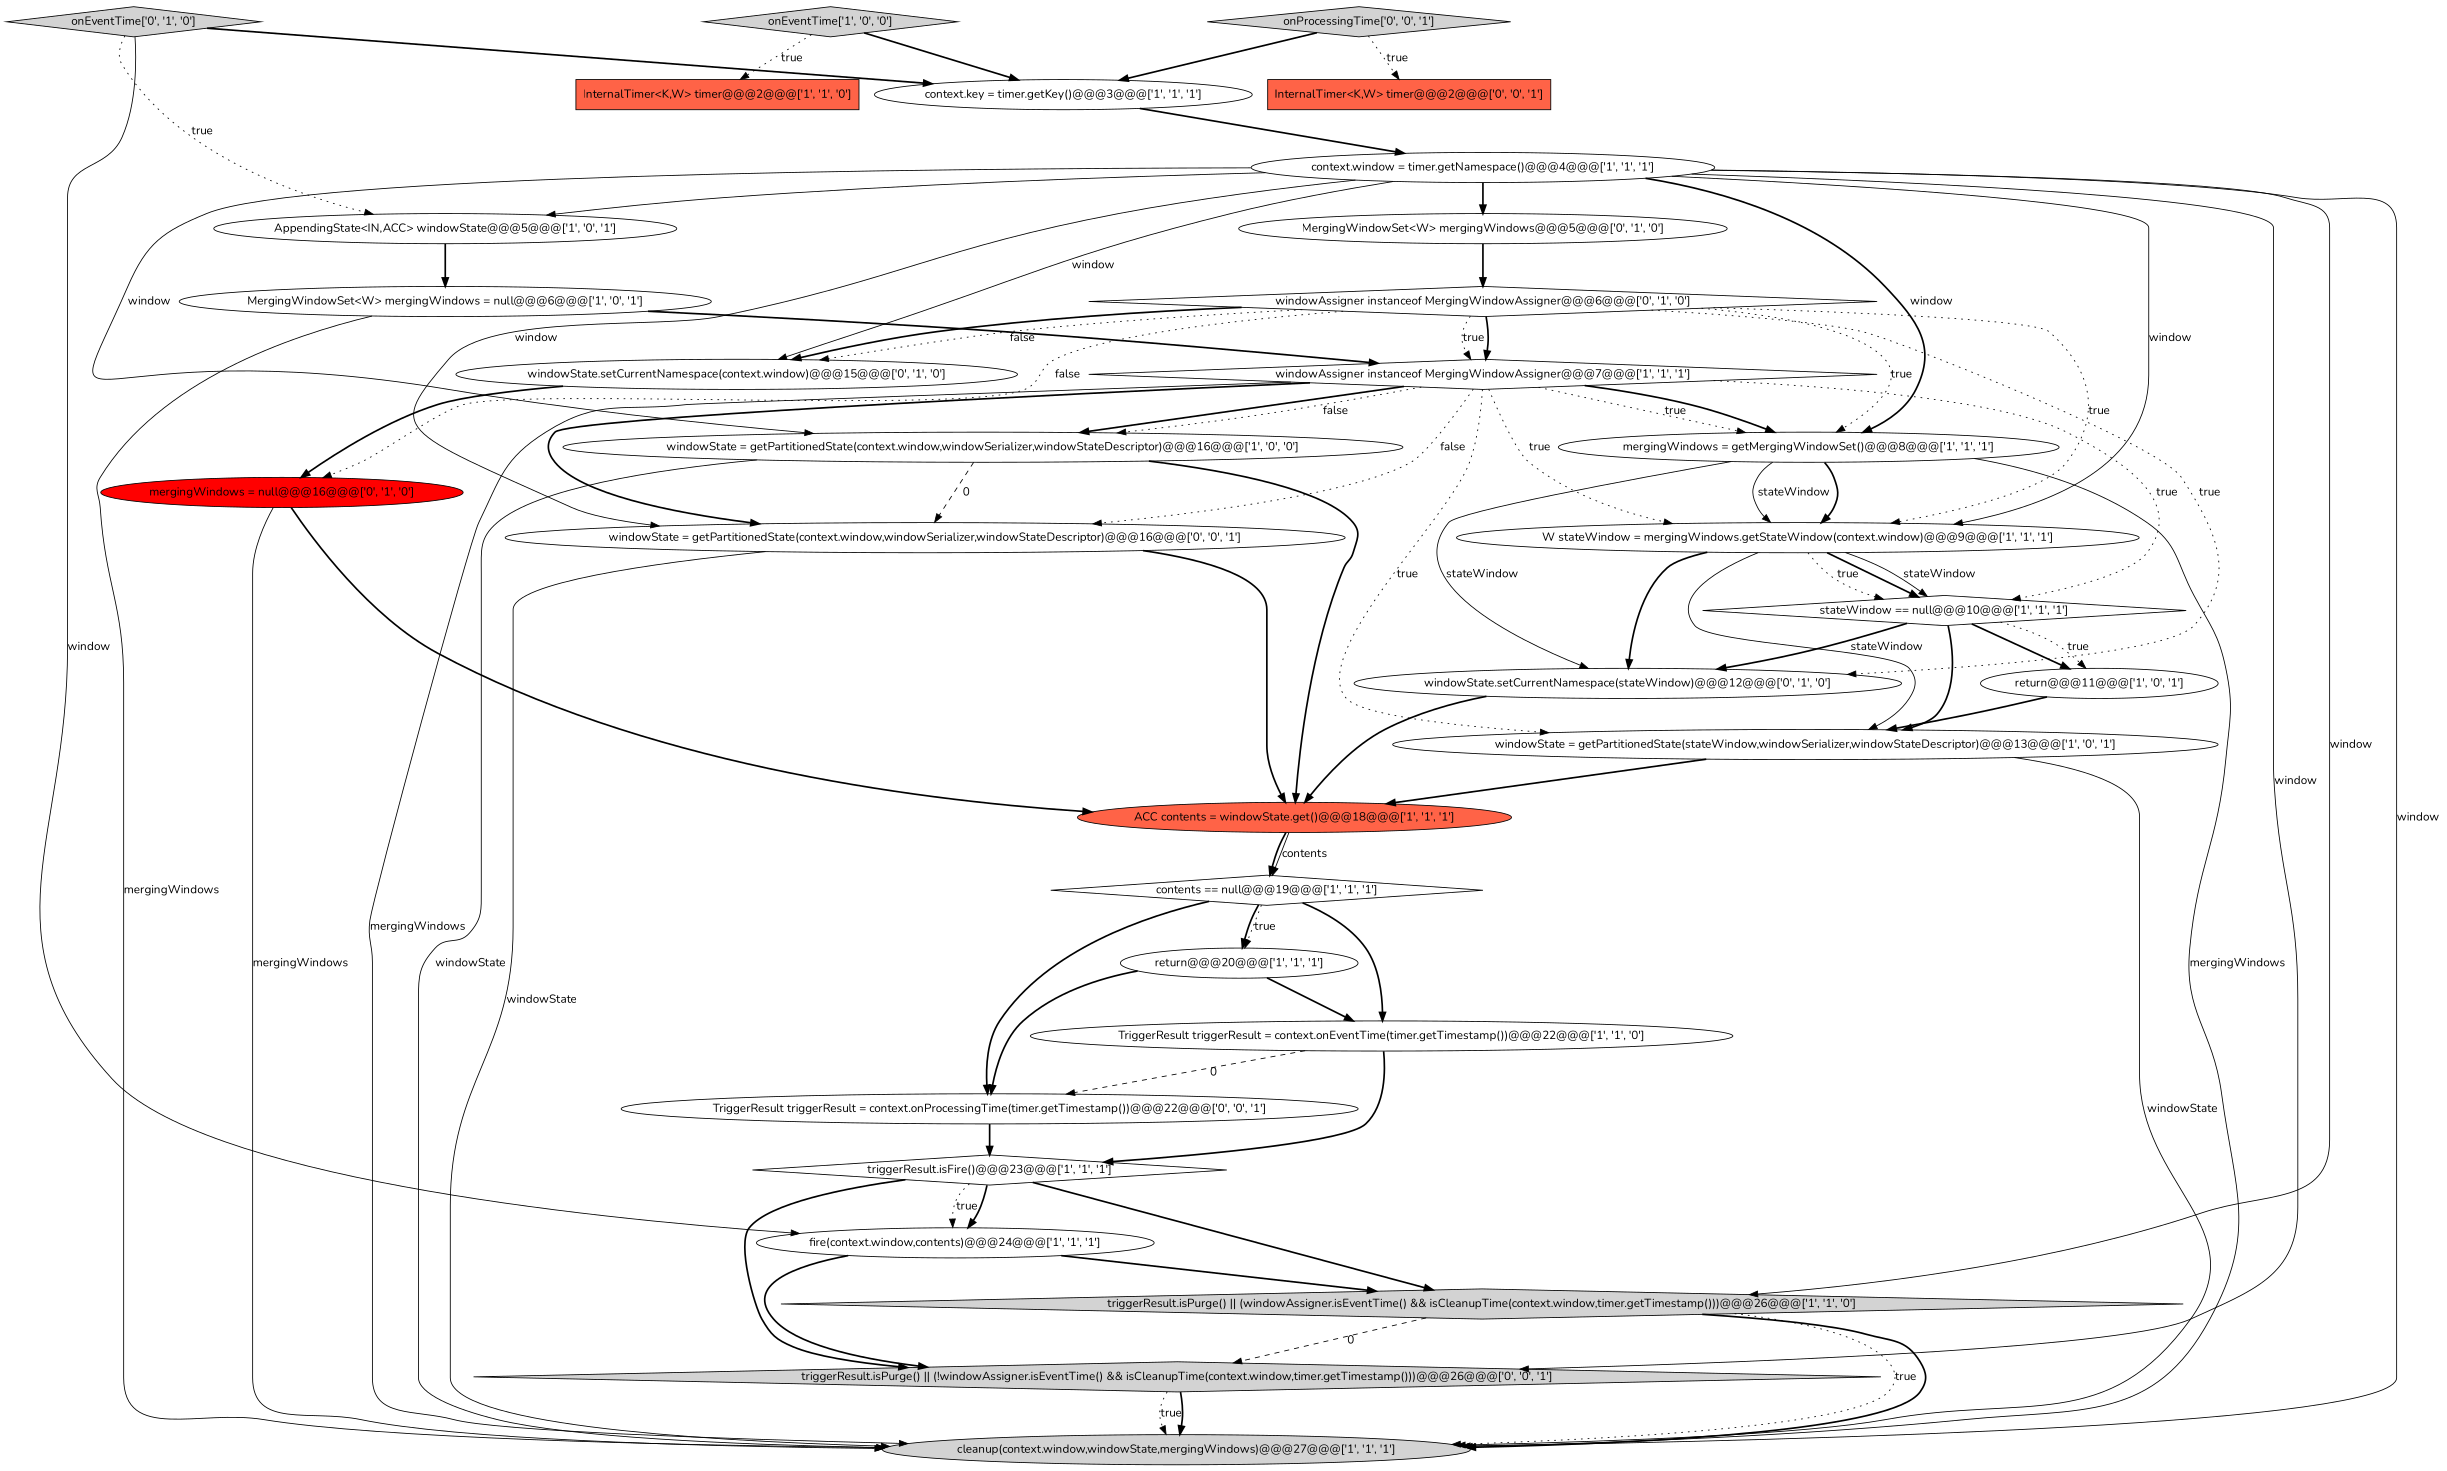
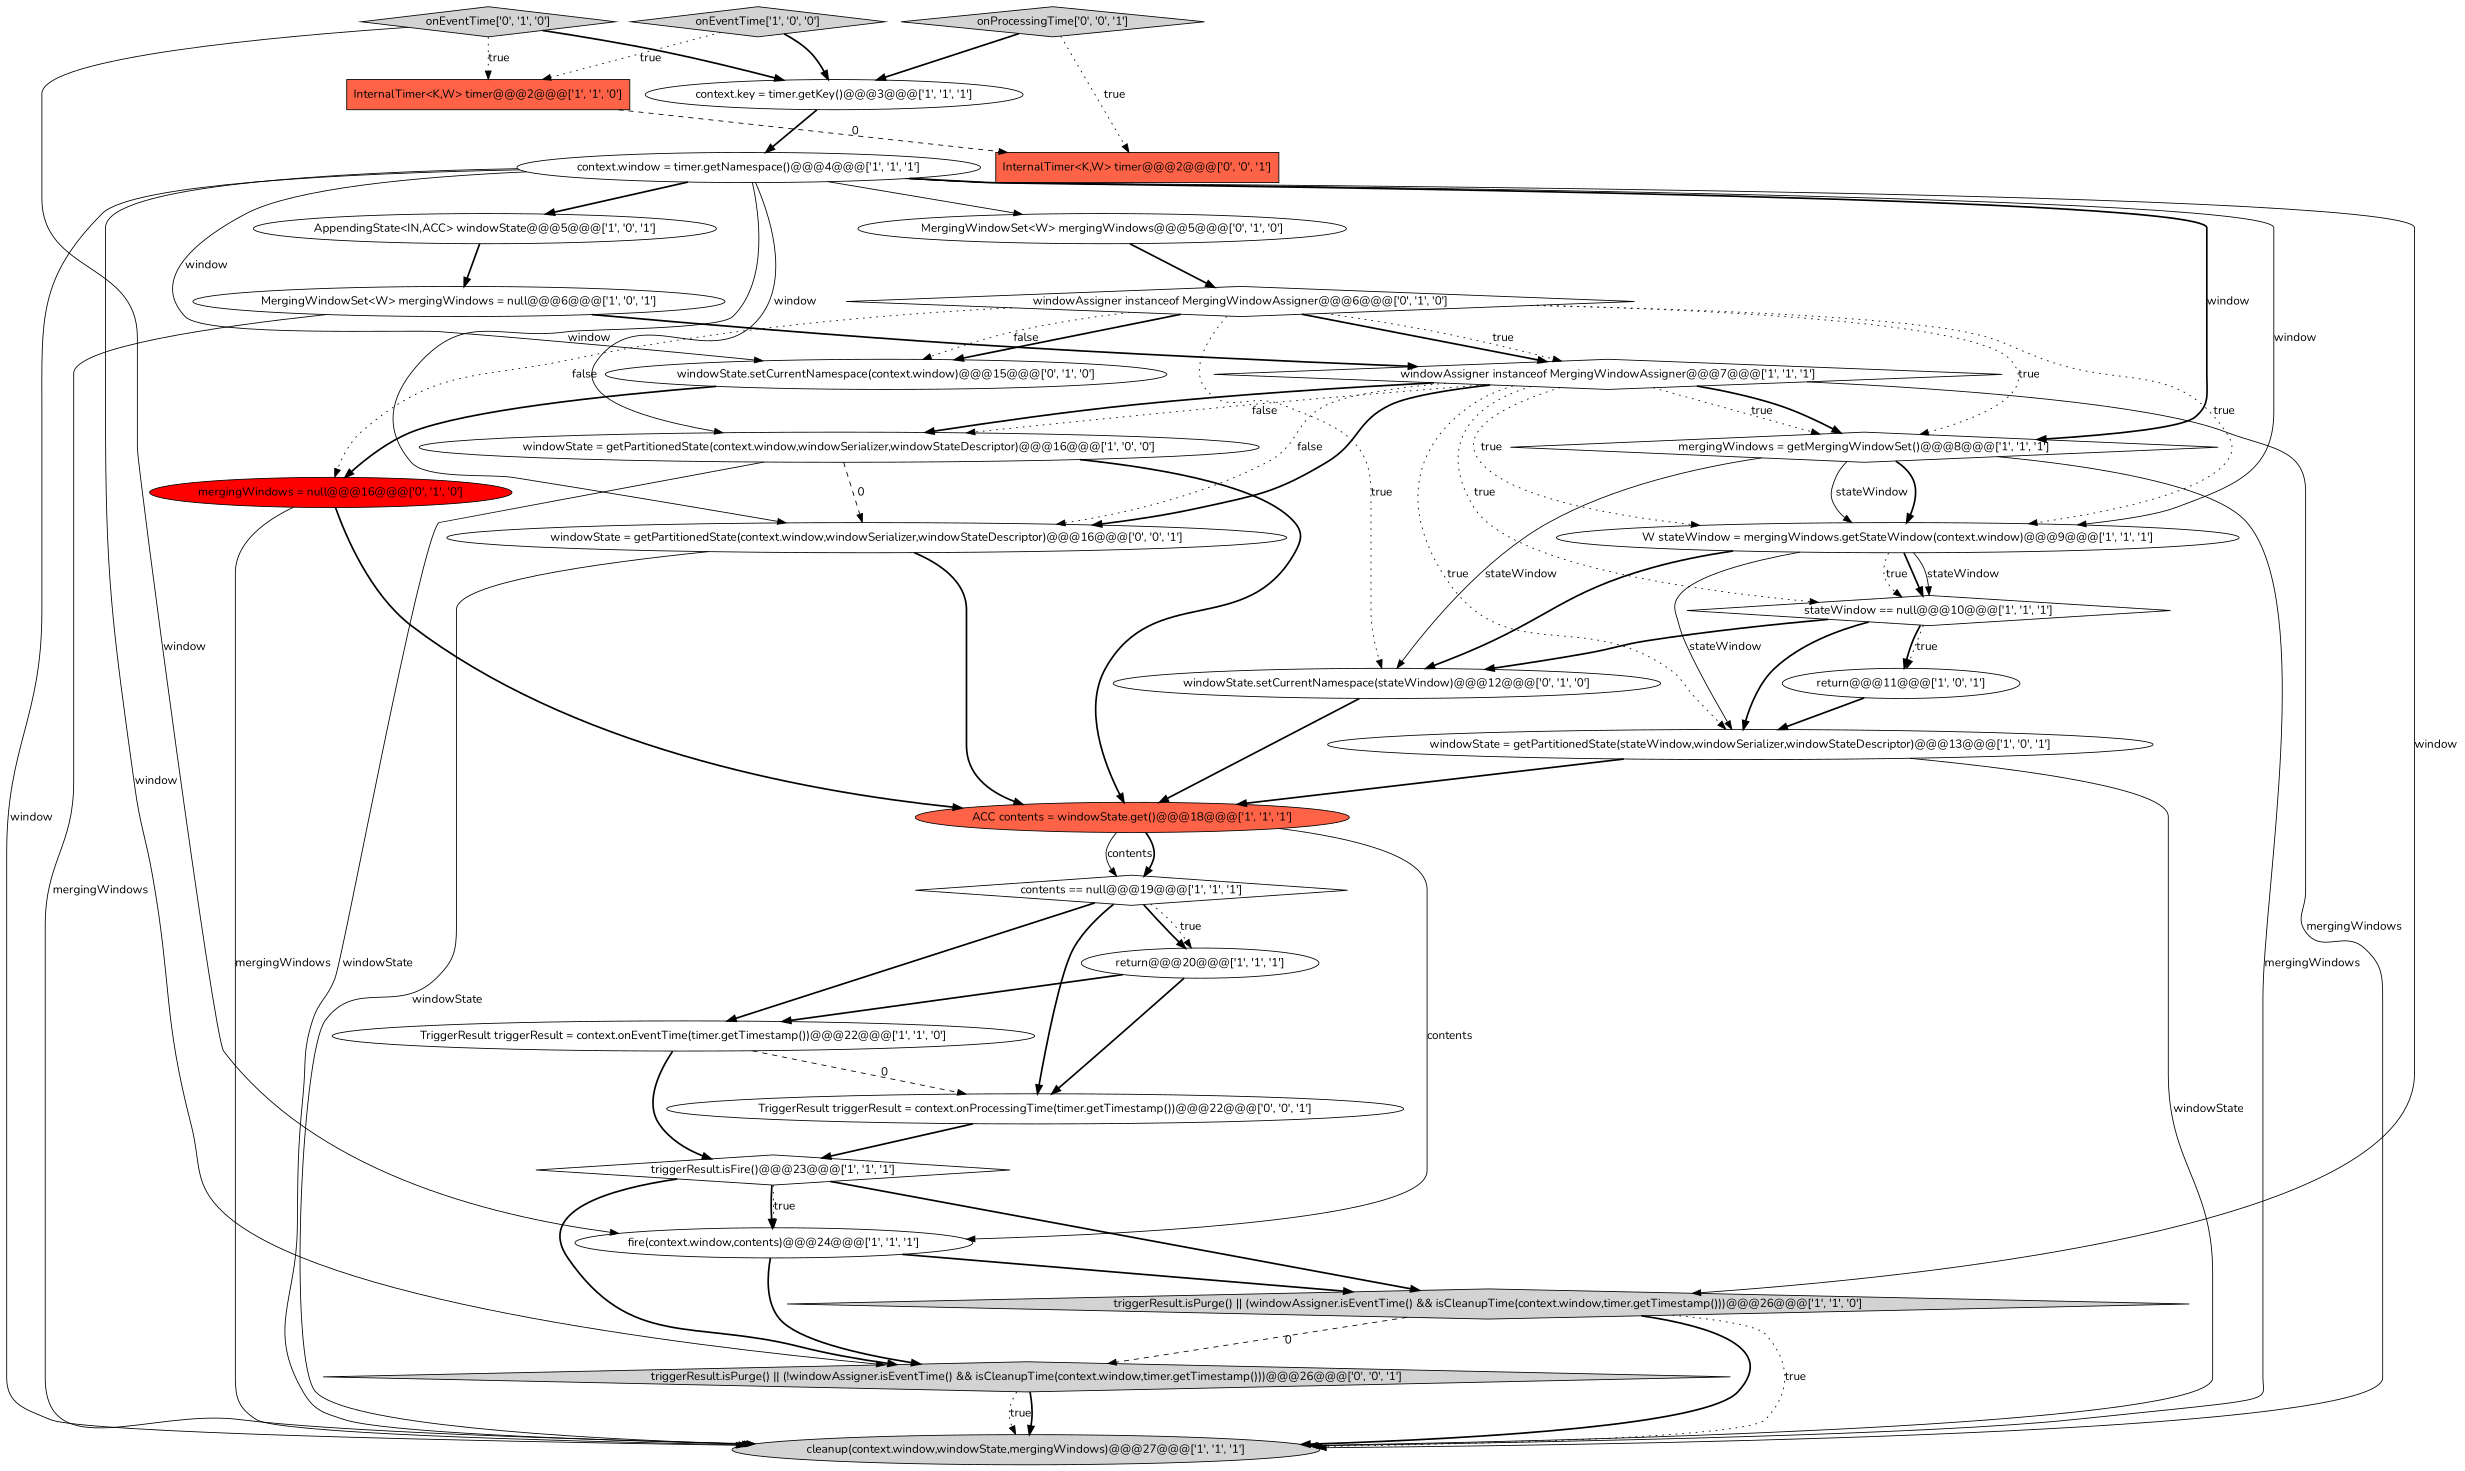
edge "InternalTimer<K,W> timer@@@2@@@['1', '1', '0']" -> "InternalTimer<K,W> timer@@@2@@@['0', '0', '1']": added, label "0"
edge "onEventTime['0', '1', '0']" -> "AppendingState<IN,ACC> windowState@@@5@@@['1', '0', '1']": now "onEventTime['0', '1', '0']" -> "InternalTimer<K,W> timer@@@2@@@['1', '1', '0']"
edge "context.window = timer.getNamespace()@@@4@@@['1', '1', '1']" -> "AppendingState<IN,ACC> windowState@@@5@@@['1', '0', '1']": style solid -> bold
edge "context.window = timer.getNamespace()@@@4@@@['1', '1', '1']" -> "MergingWindowSet<W> mergingWindows@@@5@@@['0', '1', '0']": style bold -> solid
node "mergingWindows = getMergingWindowSet()@@@8@@@['1', '1', '1']": shape ellipse -> diamond
edge "ACC contents = windowState.get()@@@18@@@['1', '1', '1']" -> "fire(context.window,contents)@@@24@@@['1', '1', '1']": added, label "contents"
